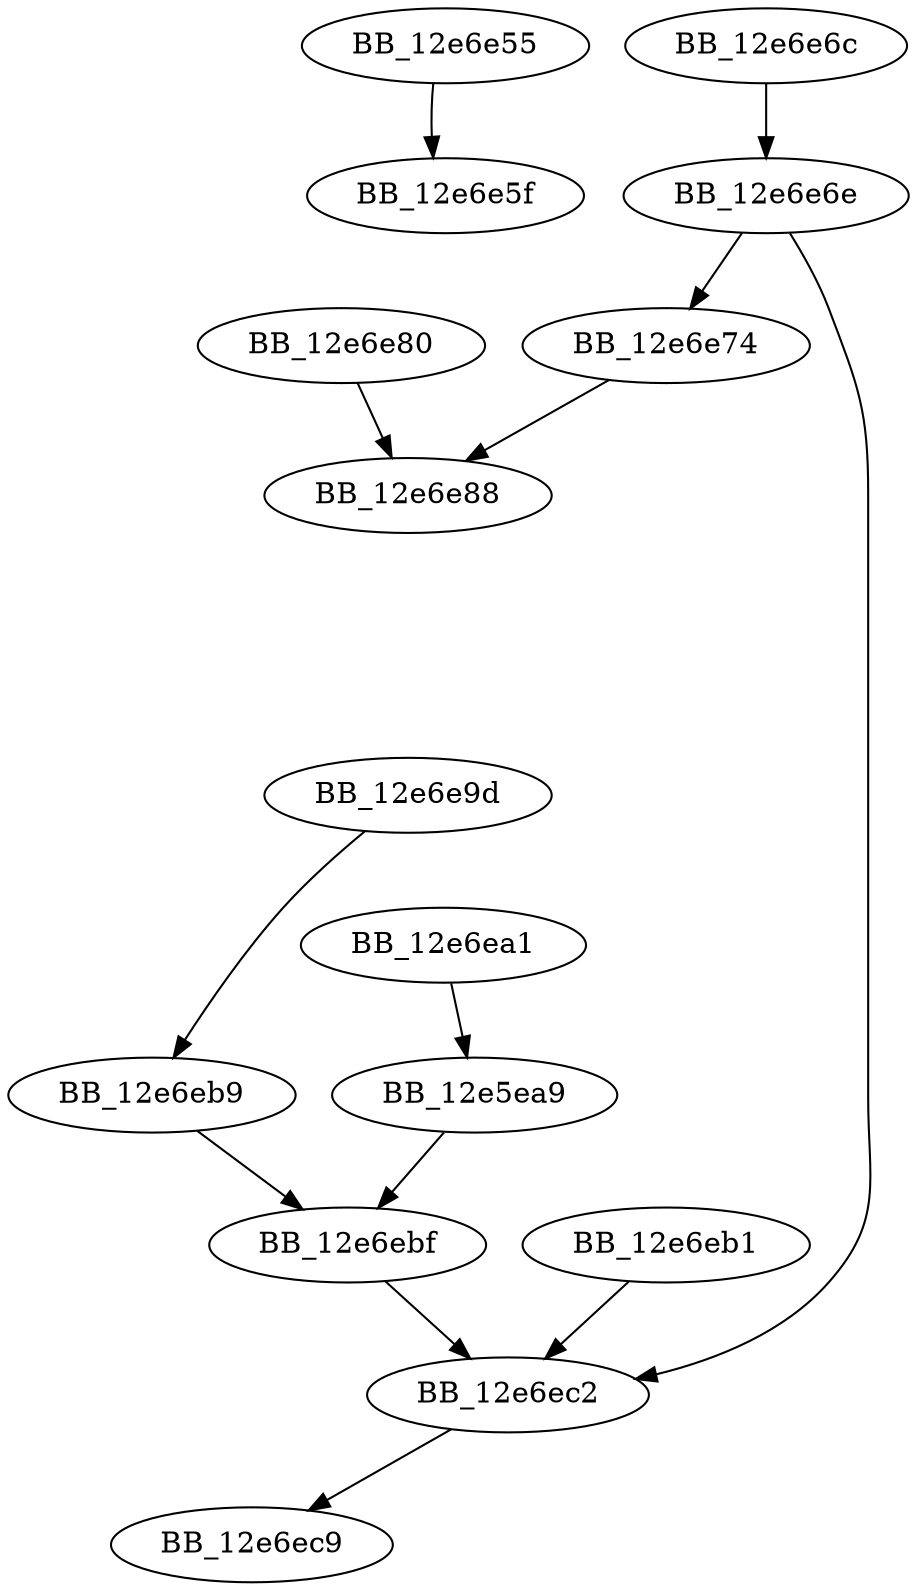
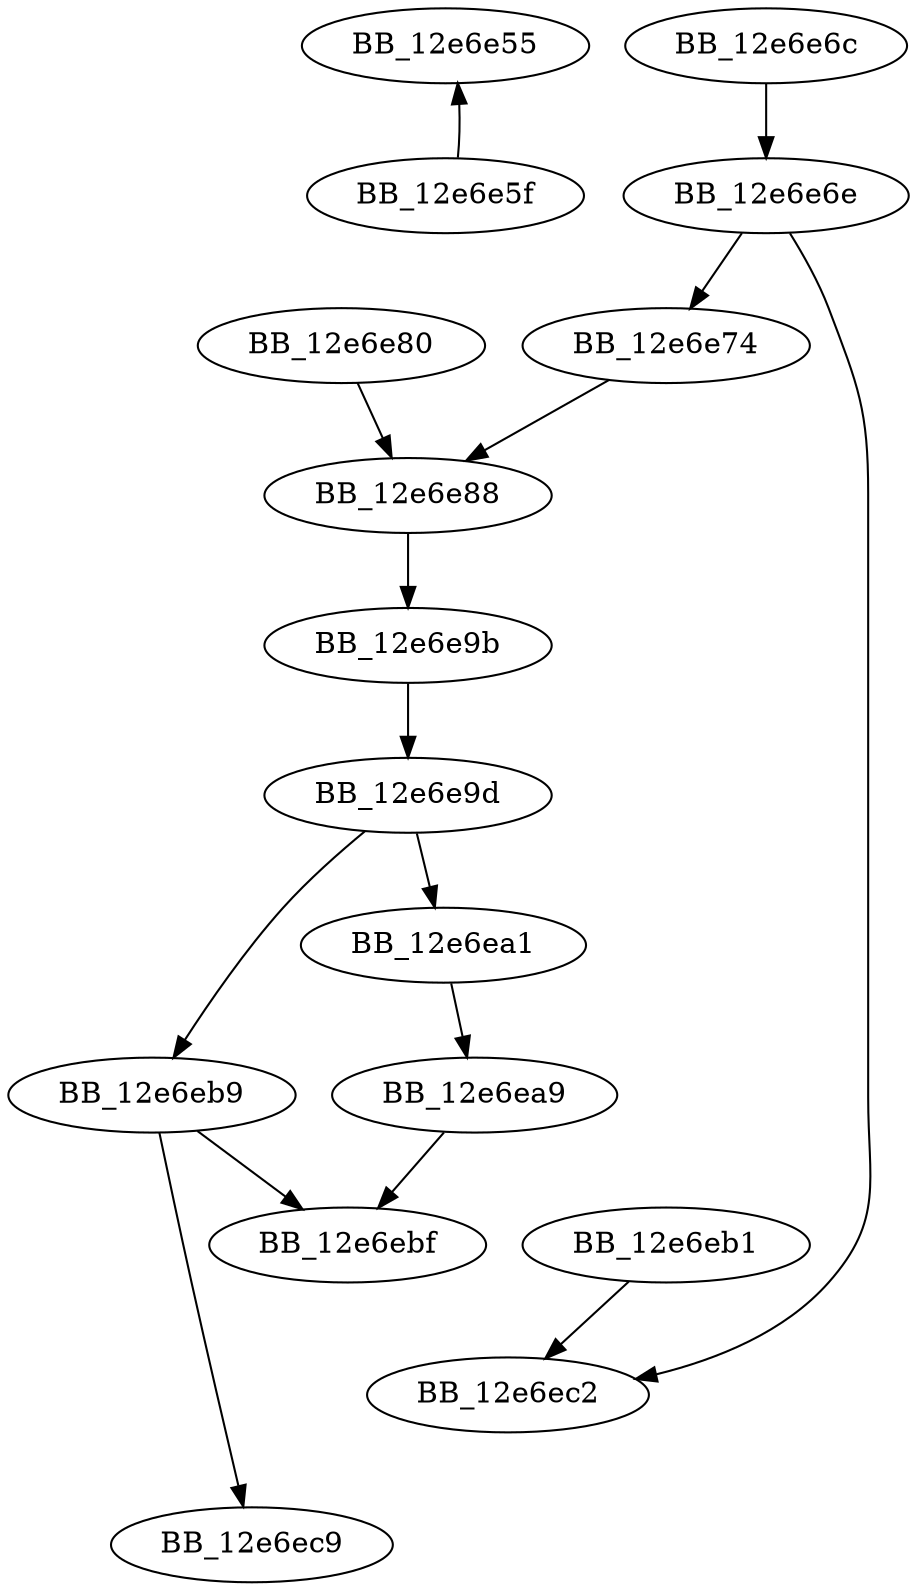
edge "BB_12e6e55" -> "BB_12e6e5f": reversed
node "BB_12e6e9b": added
edge "BB_12e6e9d" -> "BB_12e6ea1": added
node "BB_12e5ea9": label "BB_12e5ea9" -> "BB_12e6ea9"
edge "BB_12e6ebf" -> "BB_12e6ec2": removed
edge "BB_12e6ec2" -> "BB_12e6ec9": now "BB_12e6eb9" -> "BB_12e6ec9"
